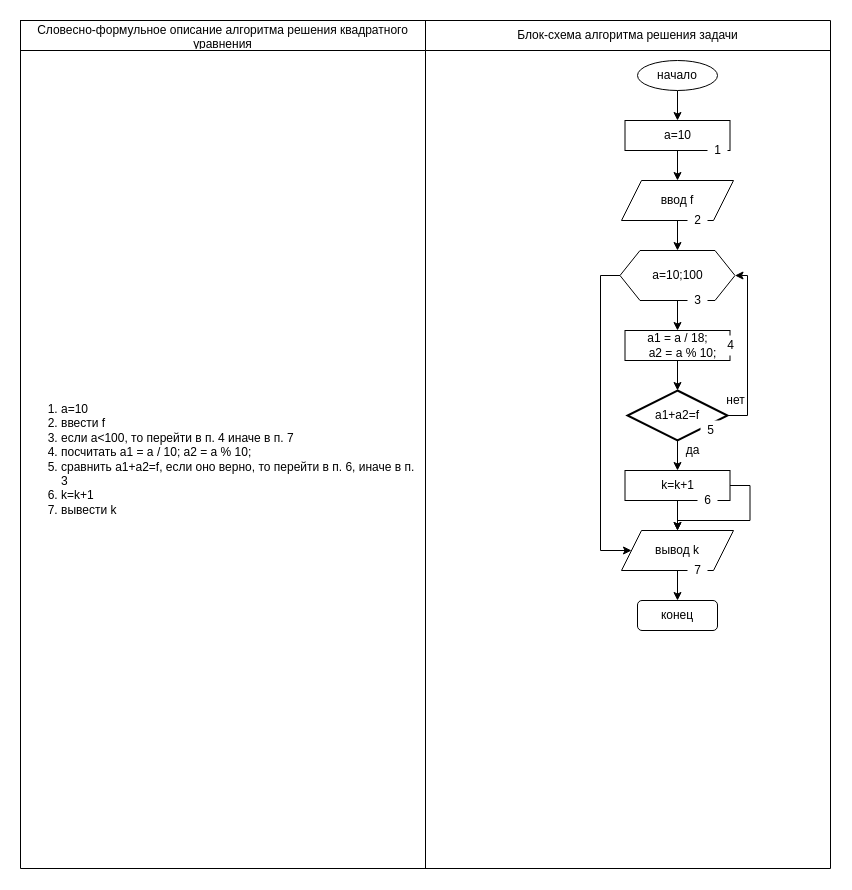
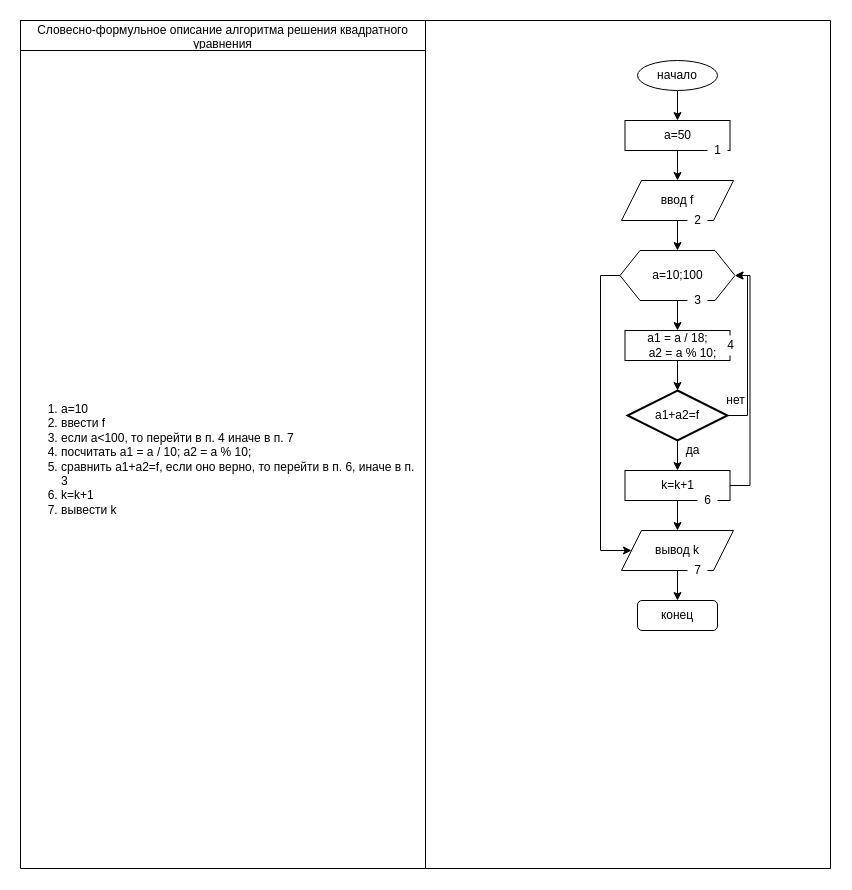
node "Блок-схема алгоритма решения задачи": removed
node "a=10": label "a=10" -> "a=50"
node "5": removed
edge "k=k+1" -> "вывод k": now "k=k+1" -> "a=10;100"
